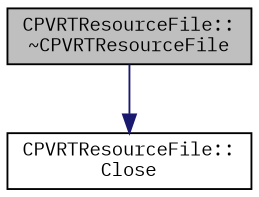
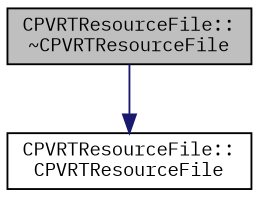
node "CPVRTResourceFile:: Close": label "CPVRTResourceFile:: Close" -> "CPVRTResourceFile:: CPVRTResourceFile"
